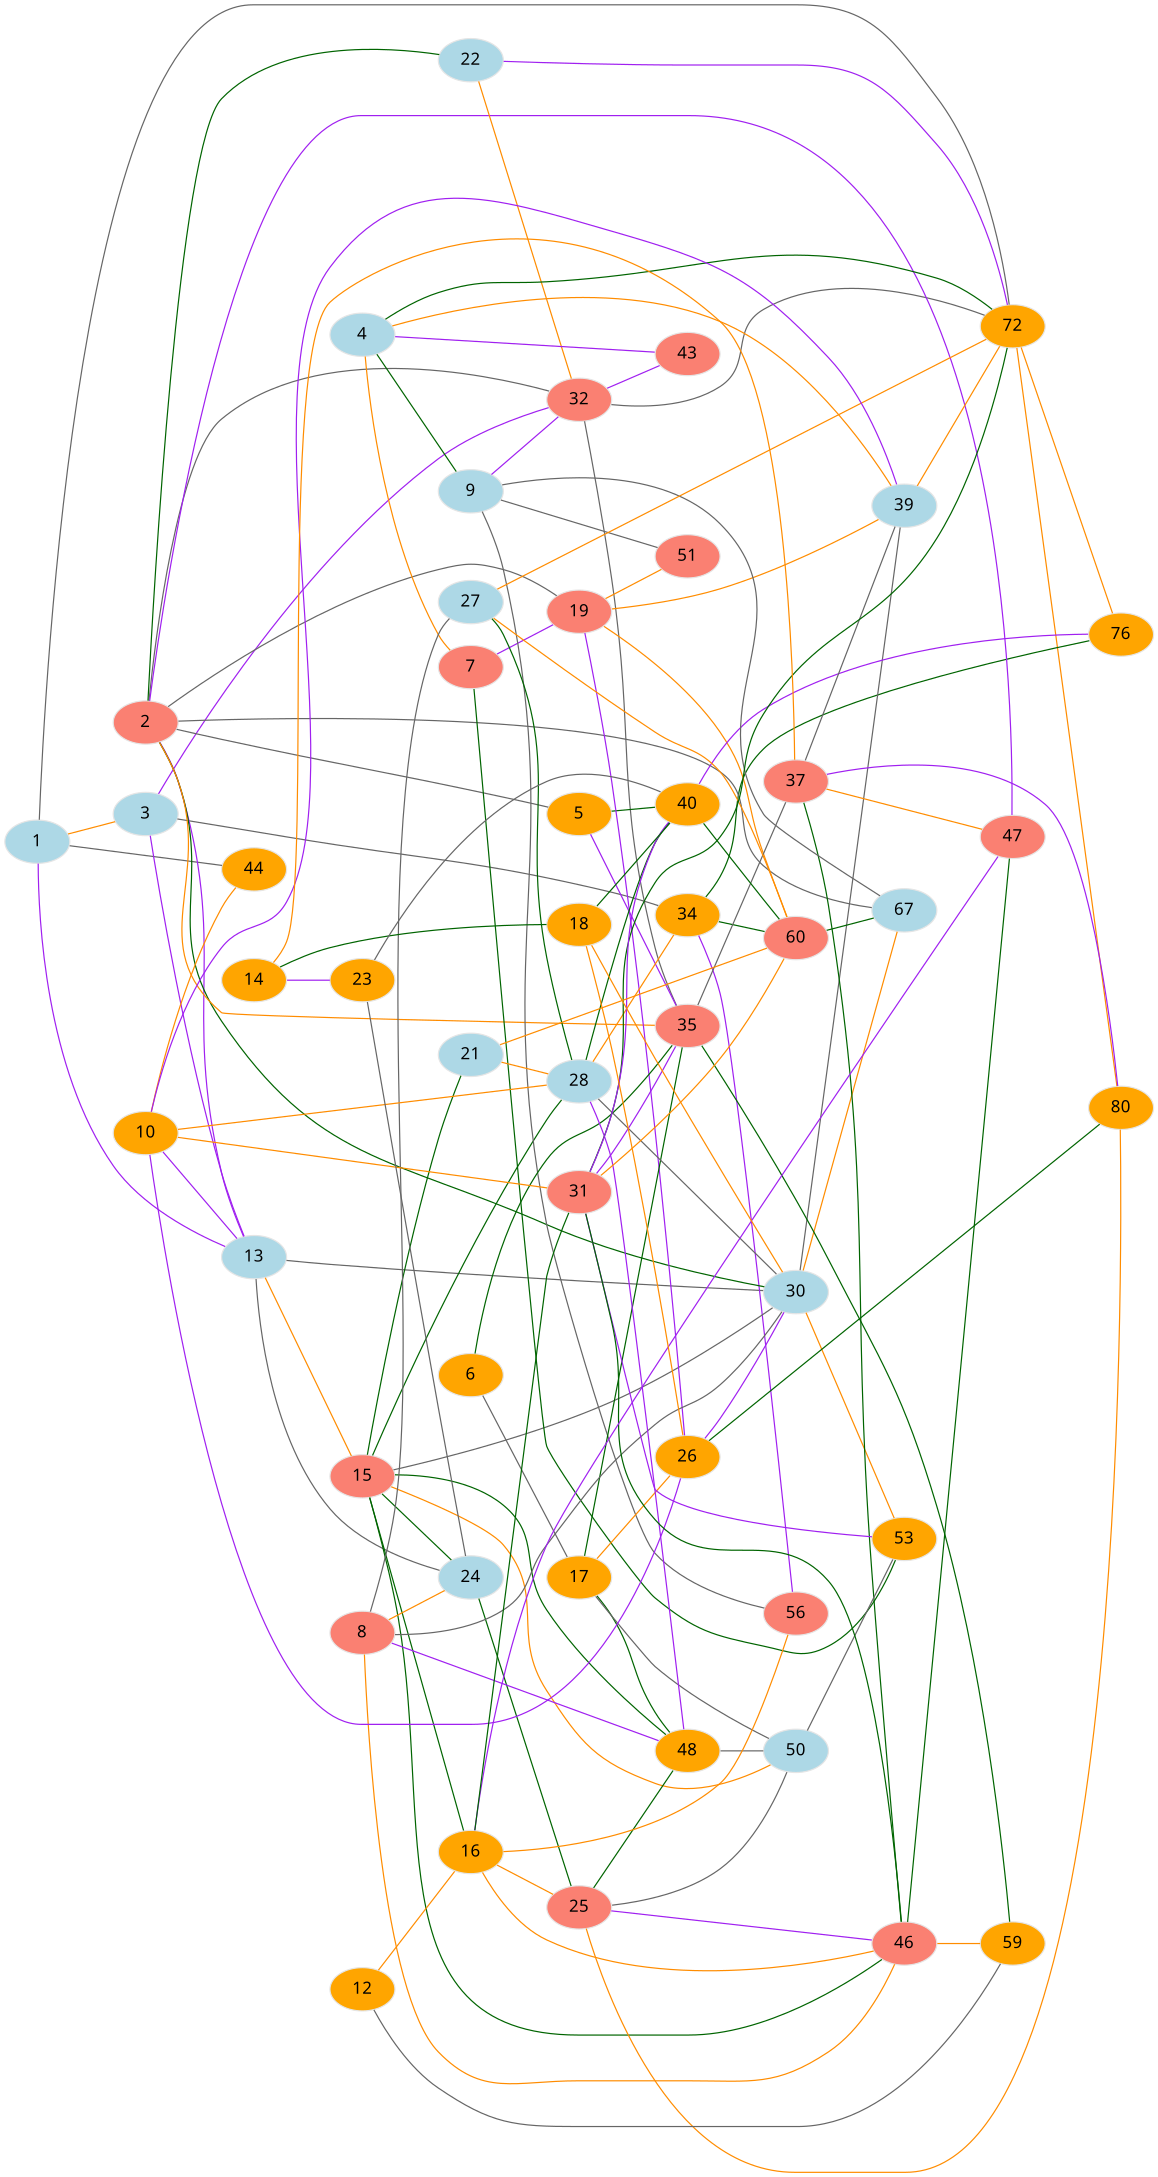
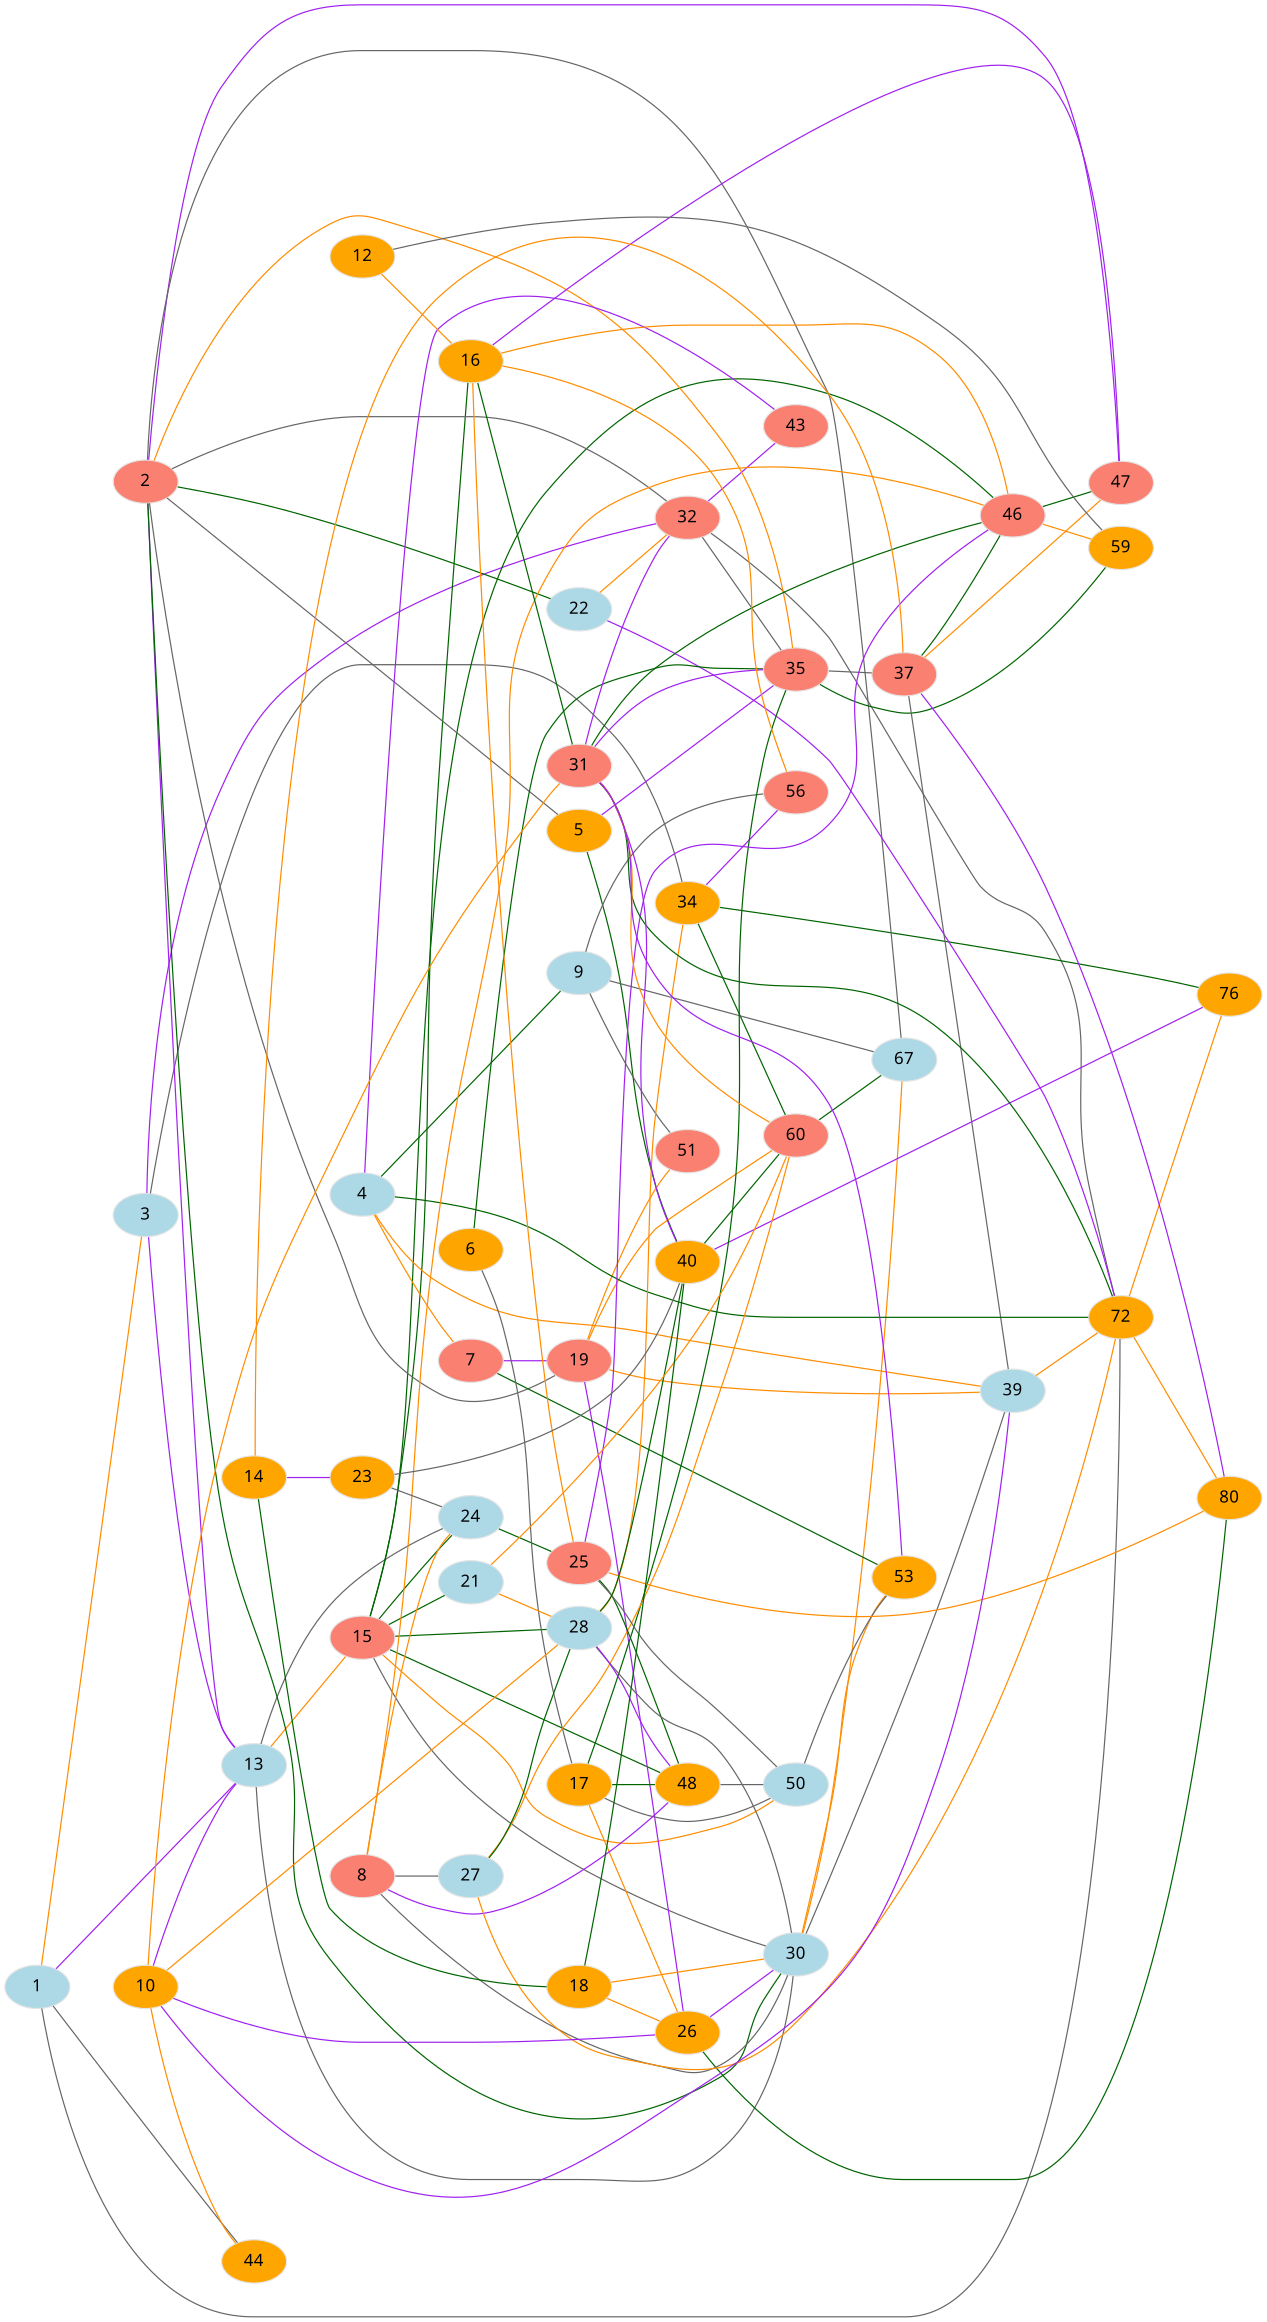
edge "32" -- "9": now "32" -- "31"
